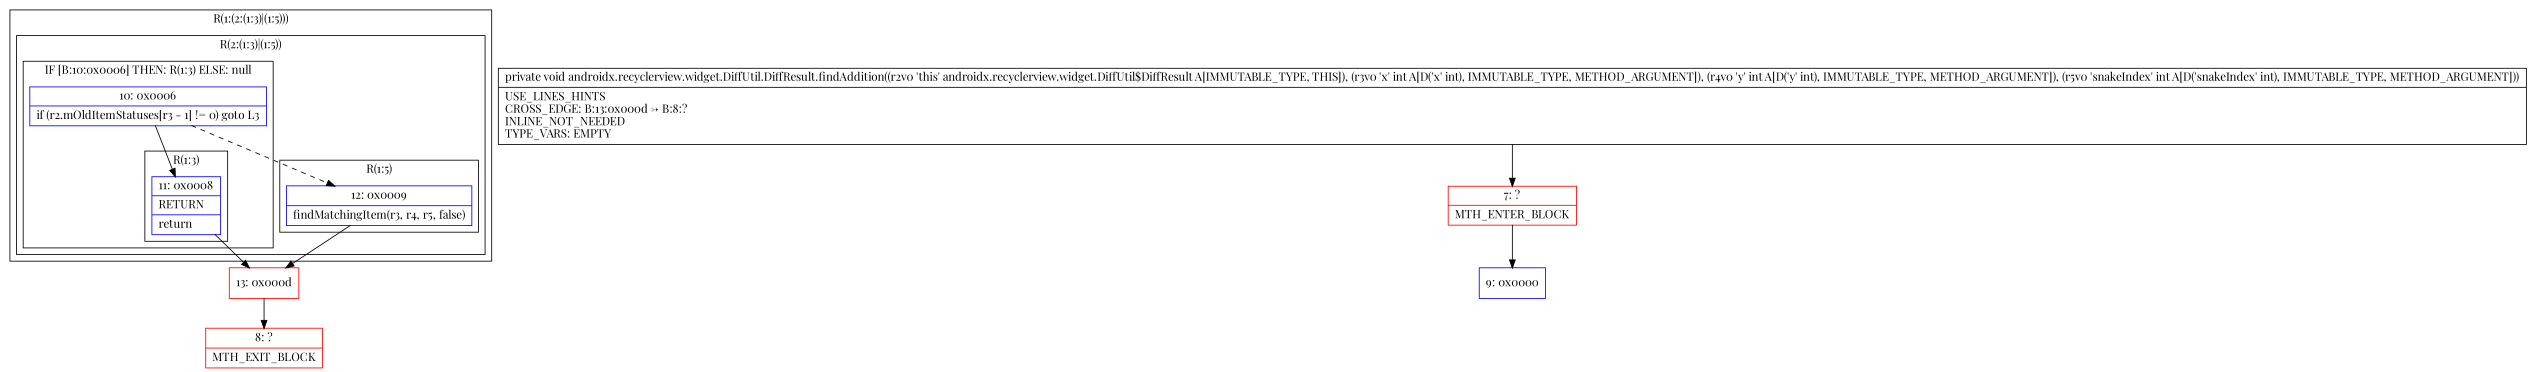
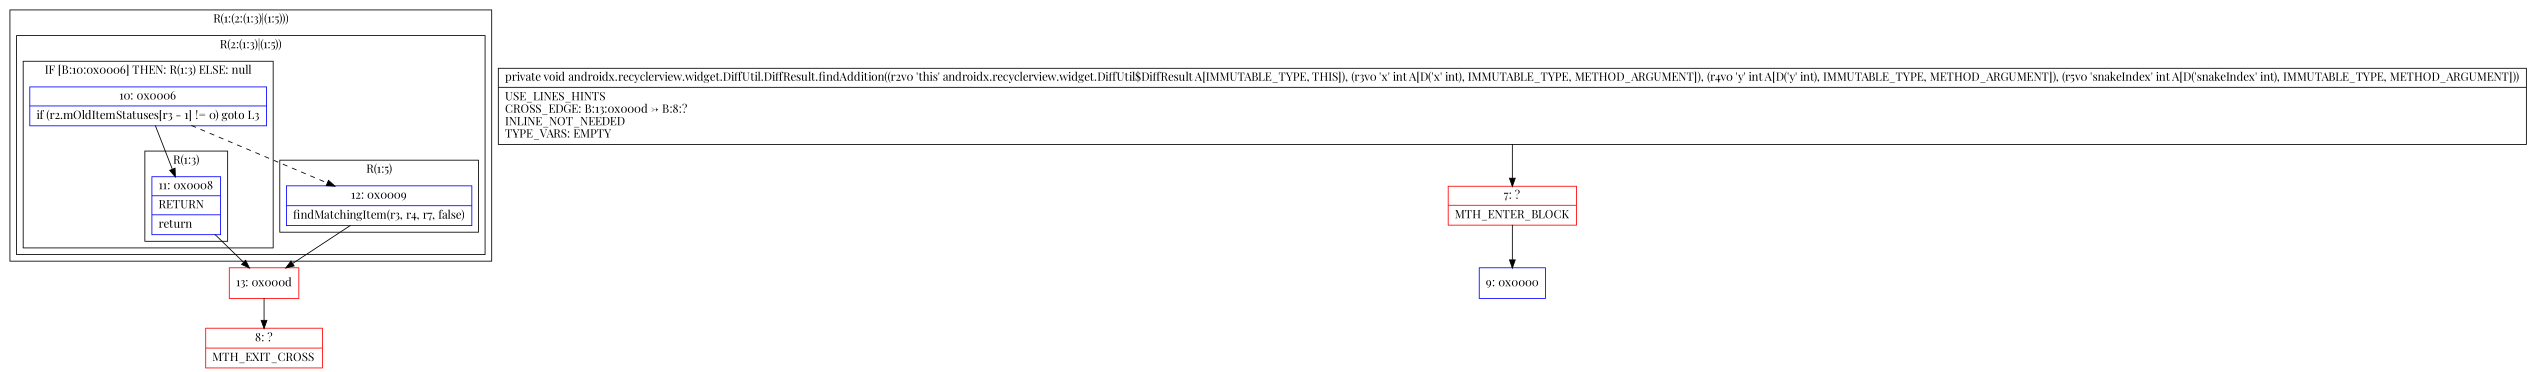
node "12: 0x0009": text "findMatchingItem(r3, r4, r5, false)" -> "findMatchingItem(r3, r4, r7, false)"
node "8: ?": text "MTH_EXIT_BLOCK" -> "MTH_EXIT_CROSS"
